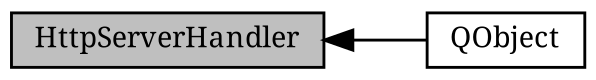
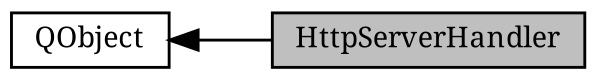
edge "QObject" -> "HttpServerHandler": reversed
